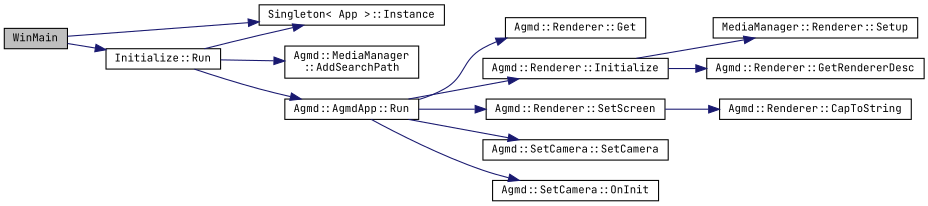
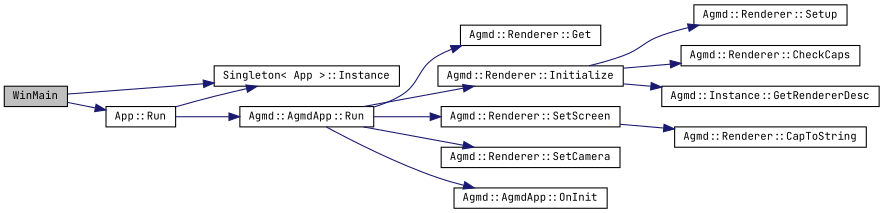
node "MediaManager::Renderer::Setup": label "MediaManager::Renderer::Setup" -> "Agmd::Renderer::Setup"
node "Agmd::Renderer::CheckCaps": added
node "Initialize::Run": label "Initialize::Run" -> "App::Run"
node "Agmd::MediaManager ::AddSearchPath": removed
node "Agmd::Renderer::GetRendererDesc": label "Agmd::Renderer::GetRendererDesc" -> "Agmd::Instance::GetRendererDesc"
node "Agmd::SetCamera::SetCamera": label "Agmd::SetCamera::SetCamera" -> "Agmd::Renderer::SetCamera"
node "Agmd::SetCamera::OnInit": label "Agmd::SetCamera::OnInit" -> "Agmd::AgmdApp::OnInit"
